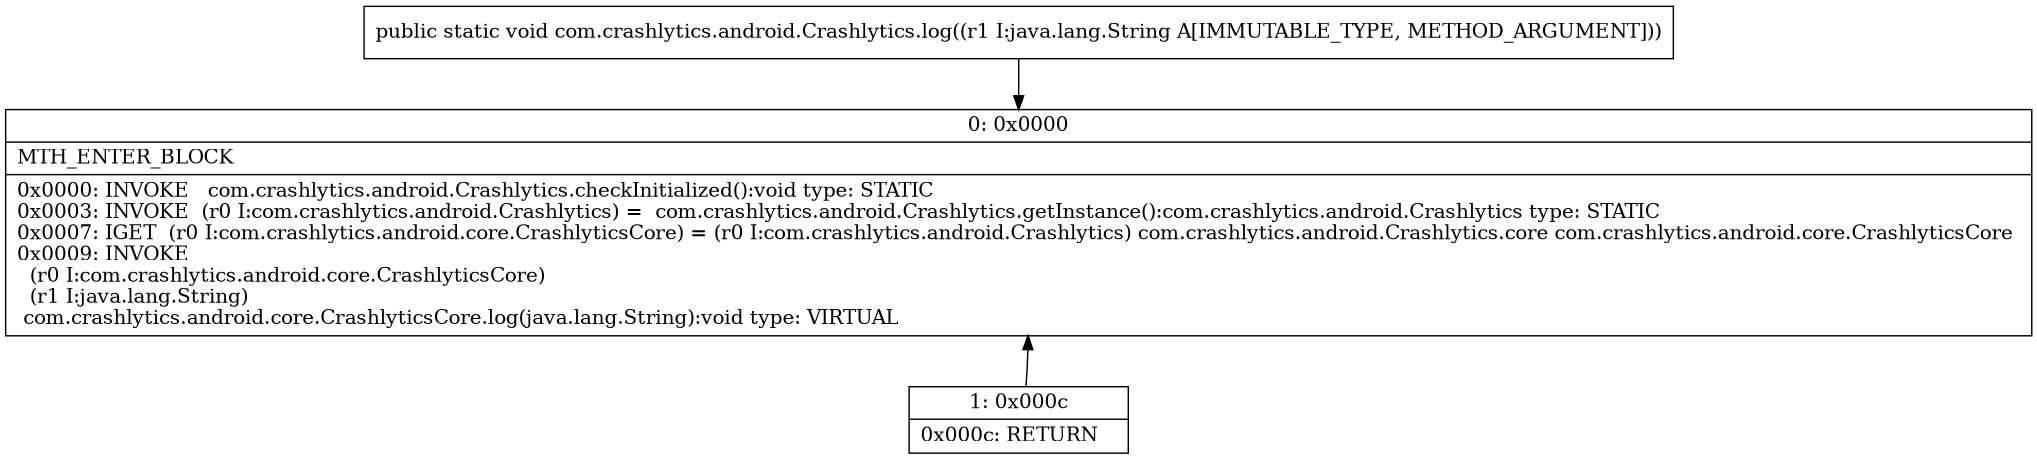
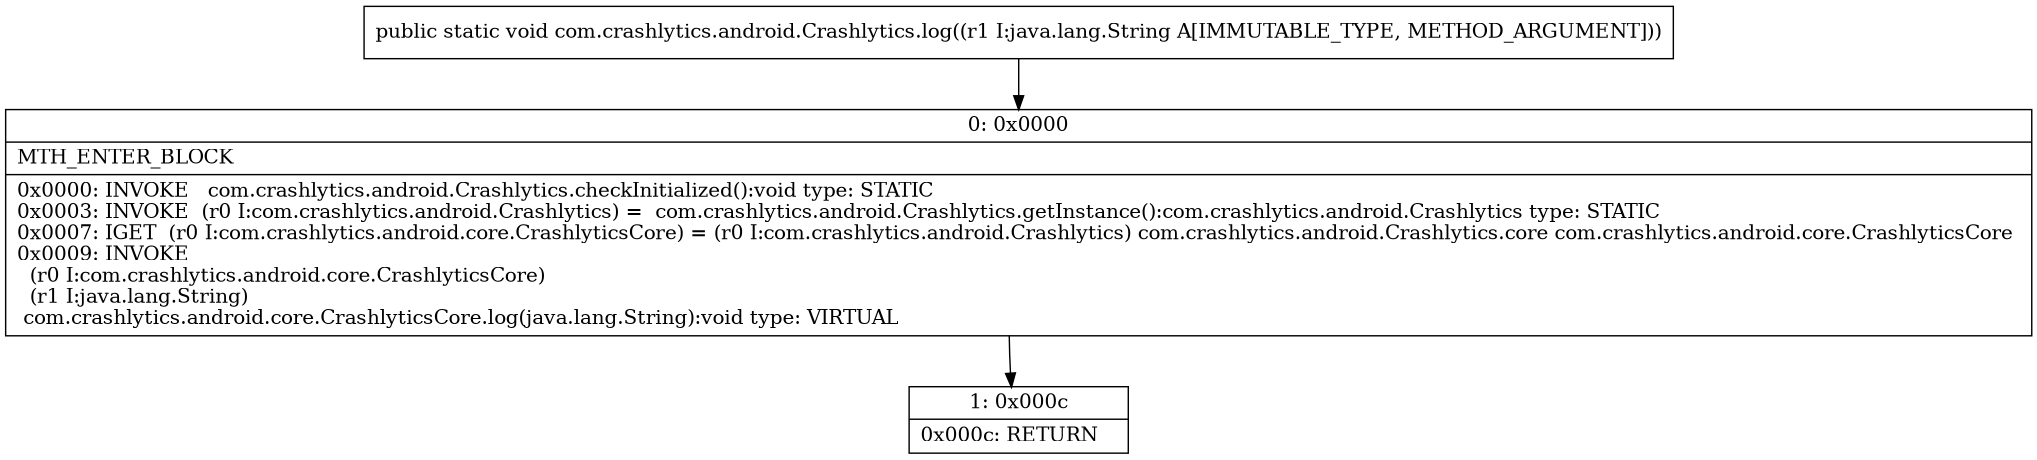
edge "1: 0x000c" -> "0: 0x0000": reversed
